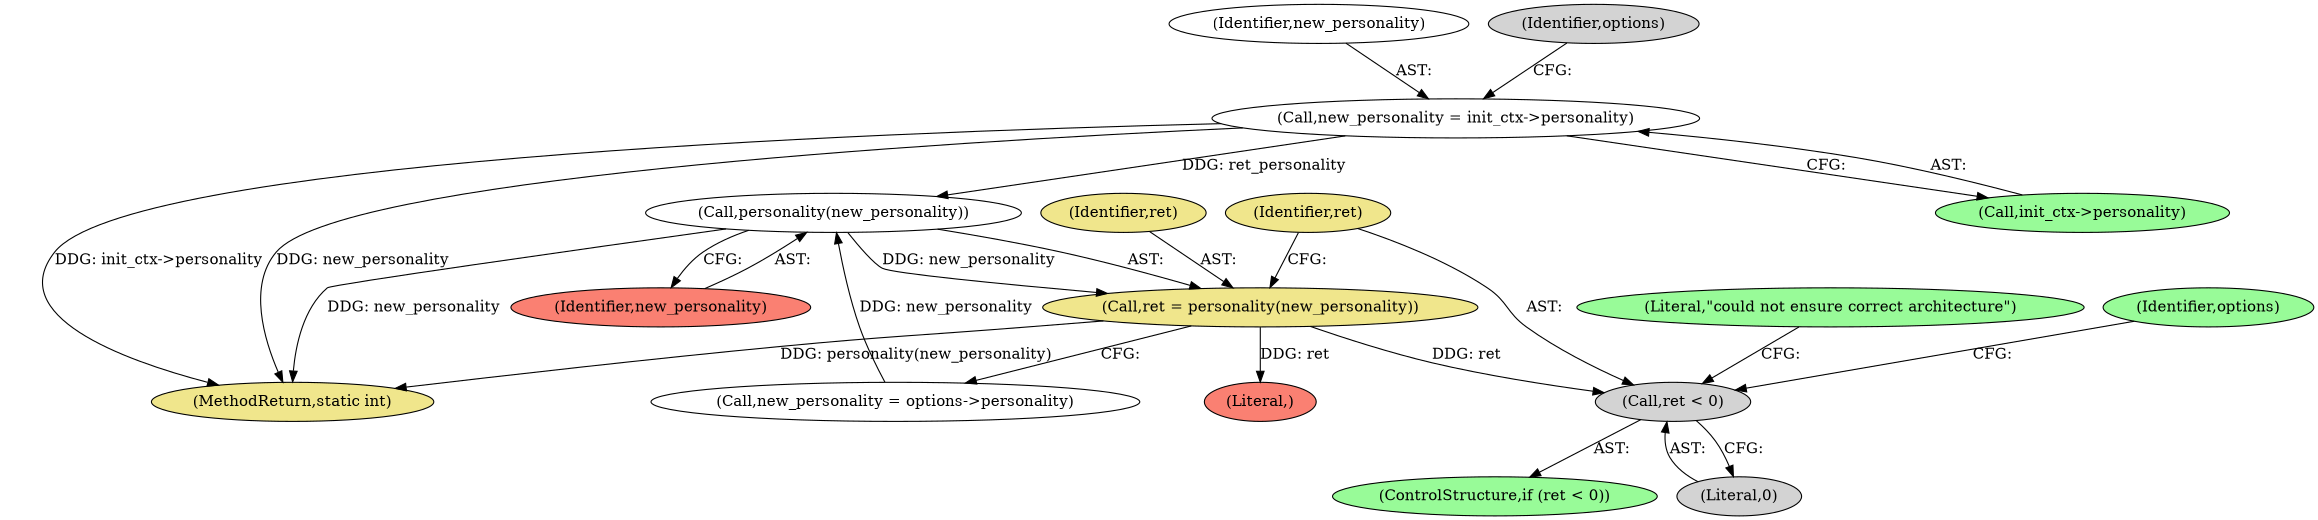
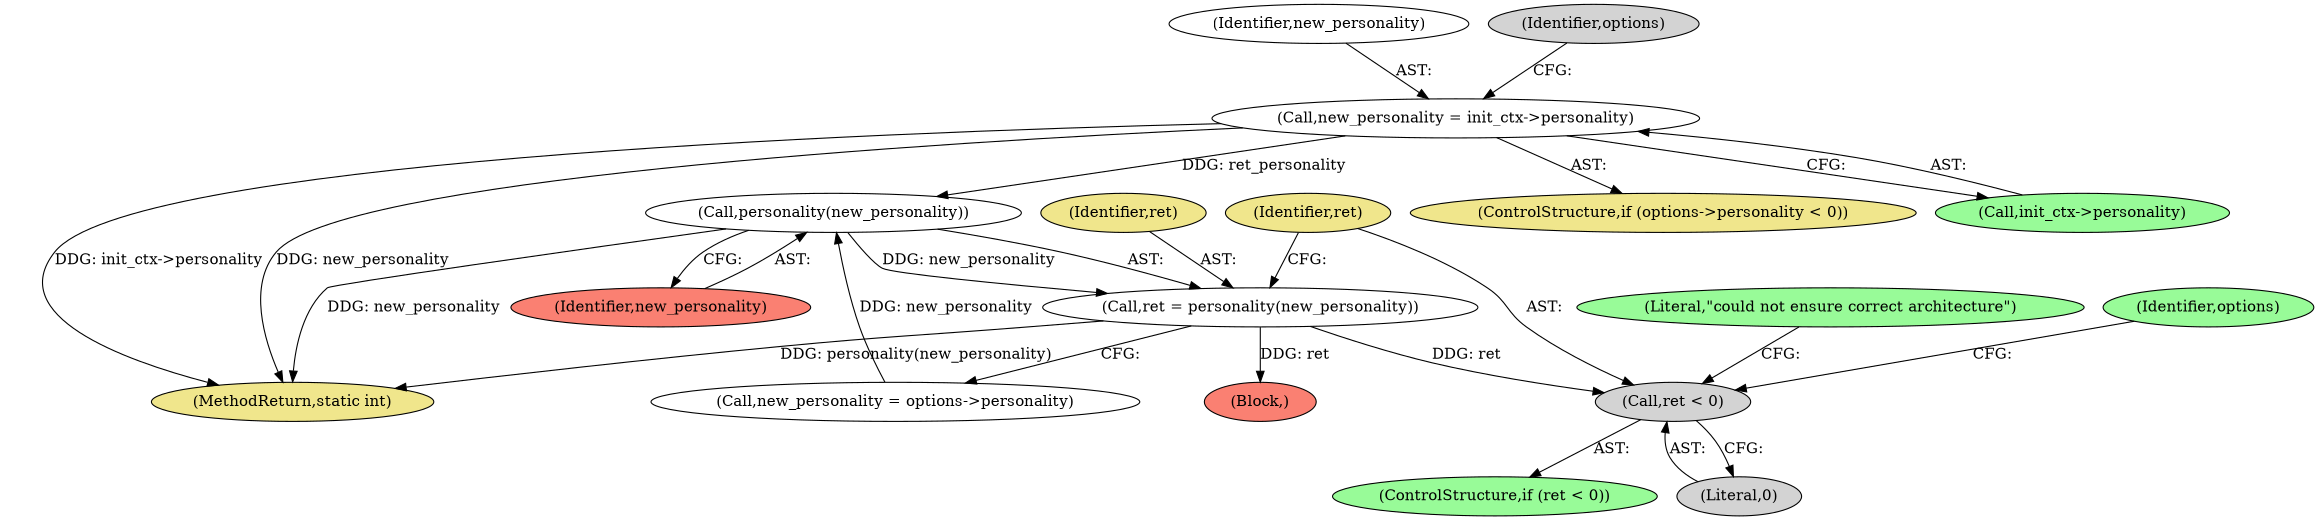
node "(ControlStructure,if (options->personality < 0))": added
node "(Call,ret = personality(new_personality))": fillcolor khaki -> white
node "(Literal,)": label "(Literal,)" -> "(Block,)"
